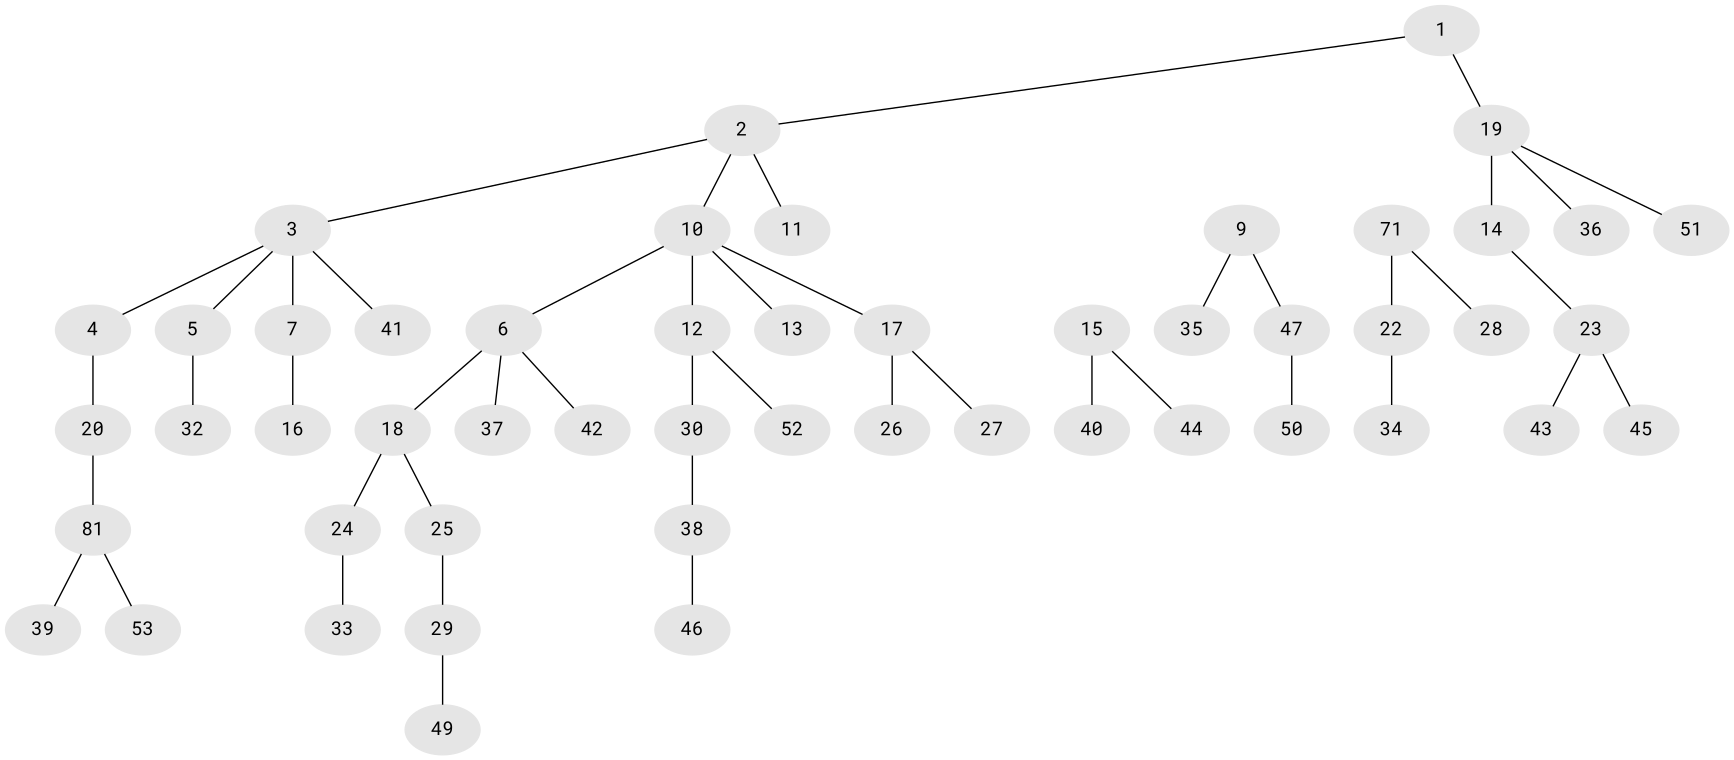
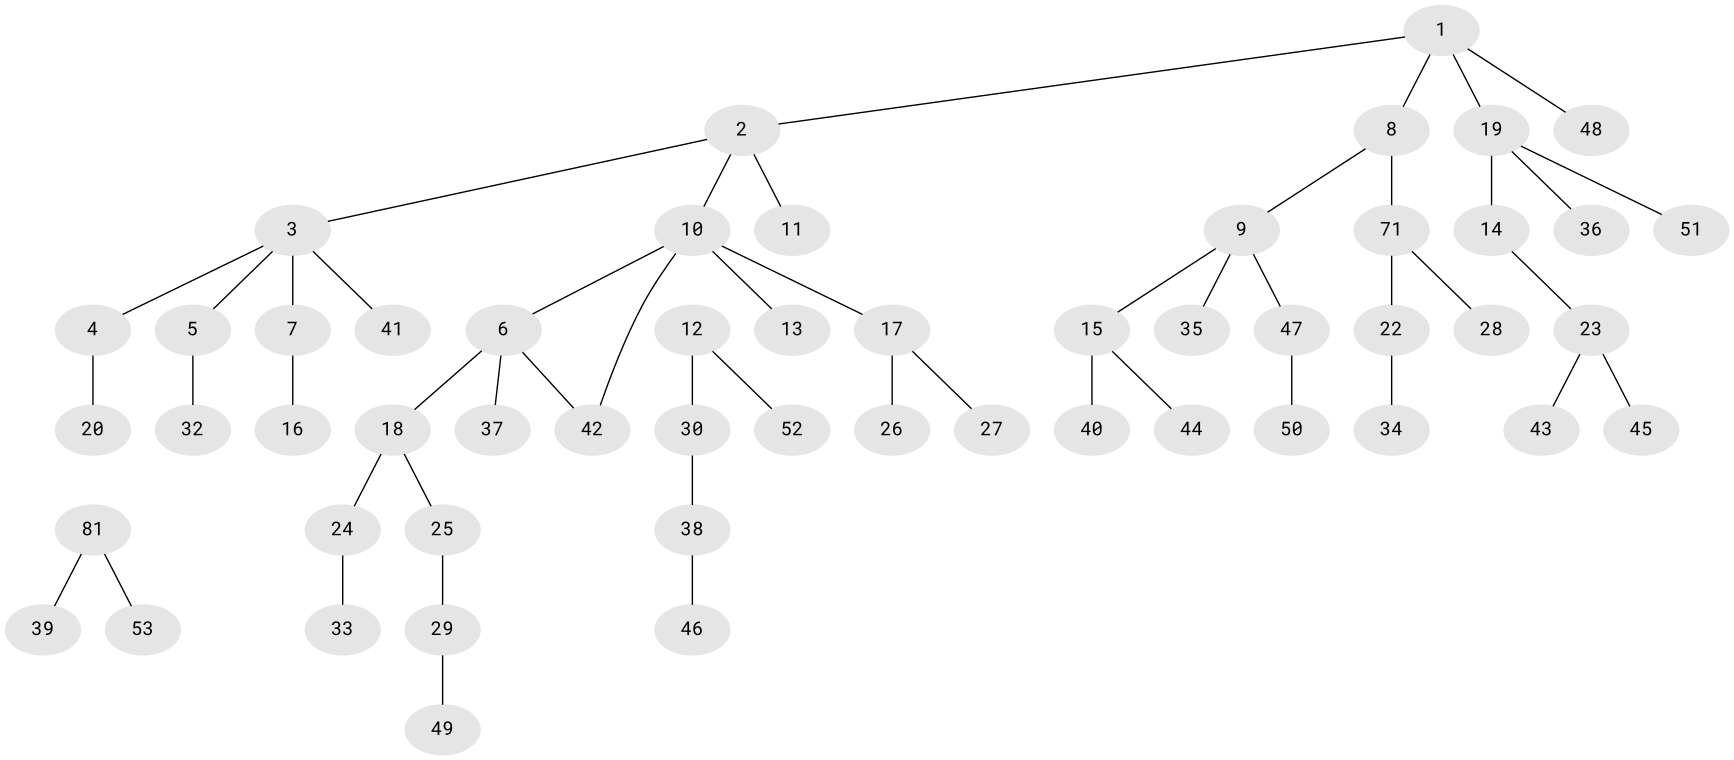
node "8": added
node "48": added
edge "10" -- "12": now "10" -- "42"
edge "9" -- "15": added
edge "20" -- "81": removed
